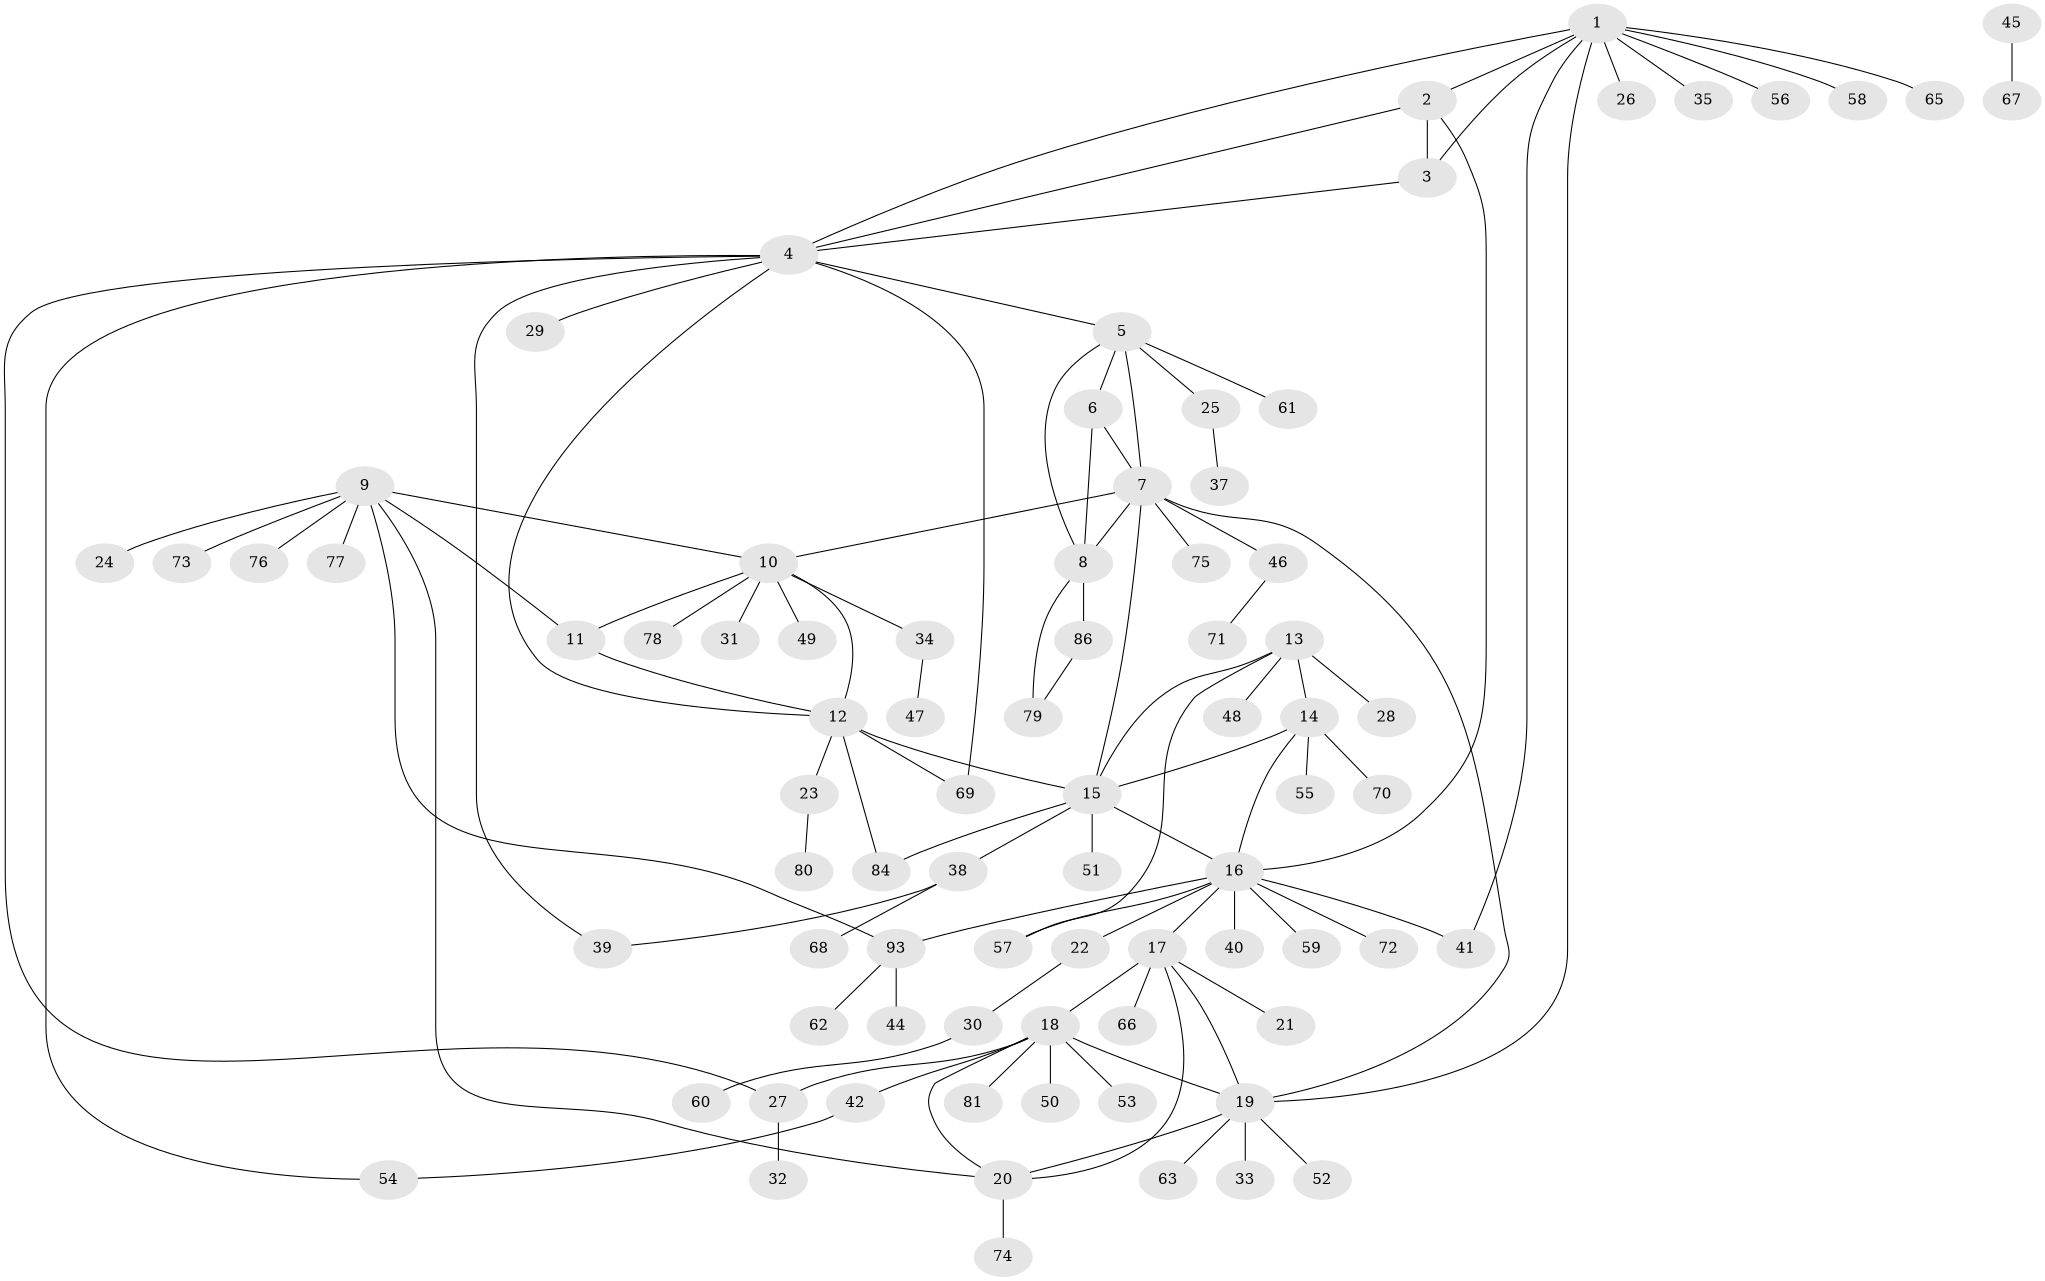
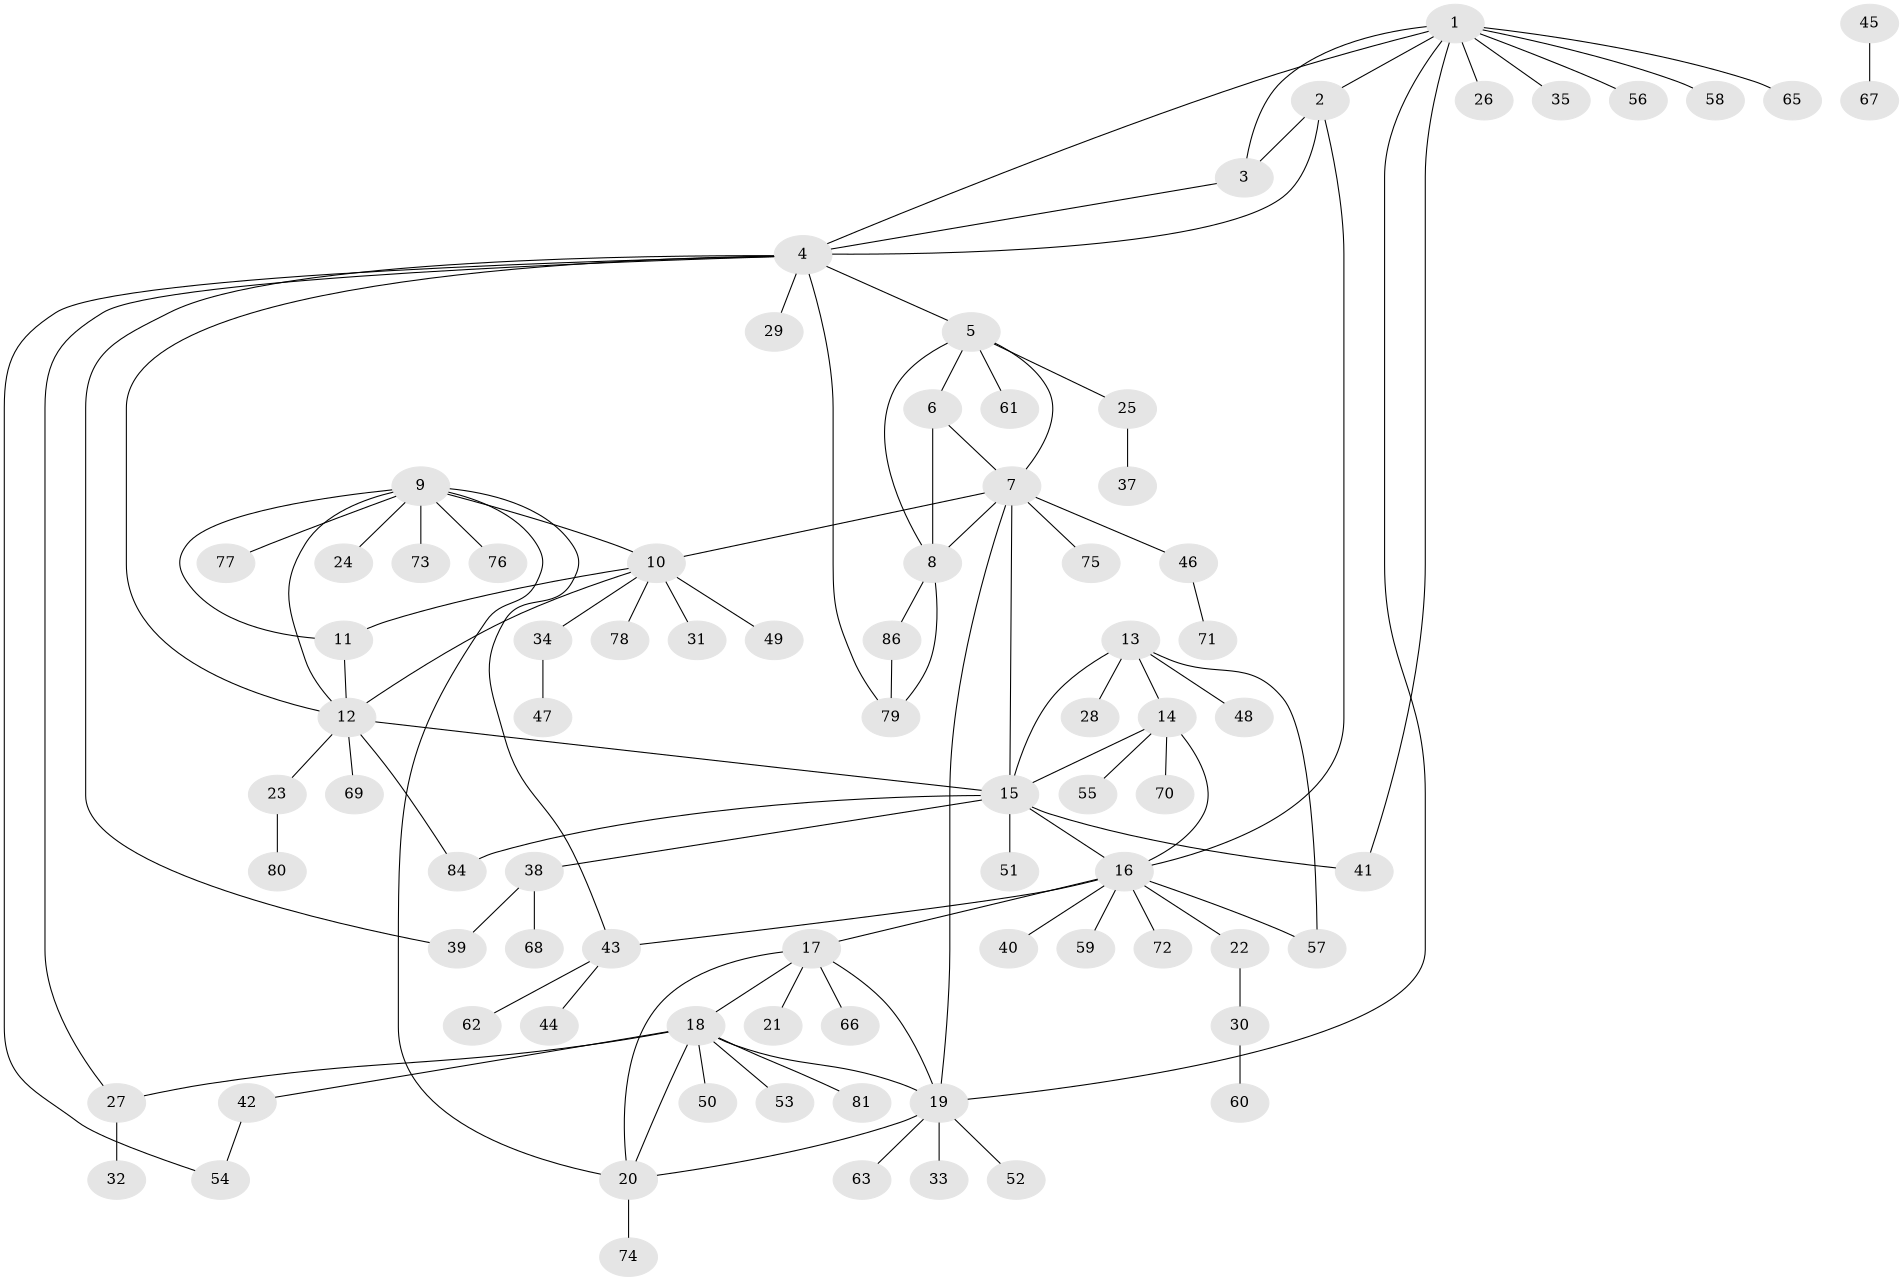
edge "4" -- "69": now "4" -- "79"
edge "9" -- "12": added
edge "16" -- "41": now "15" -- "41"
node "93": label "93" -> "43"
